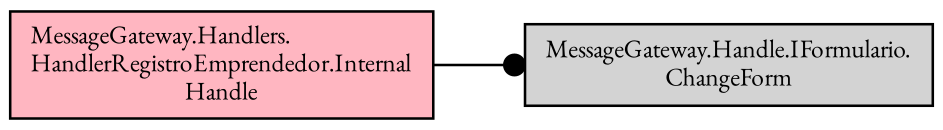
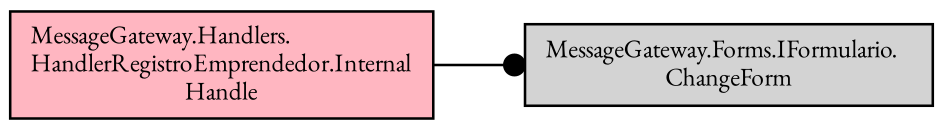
node "MessageGateway.Handle.IFormulario. ChangeForm": label "MessageGateway.Handle.IFormulario. ChangeForm" -> "MessageGateway.Forms.IFormulario. ChangeForm"
